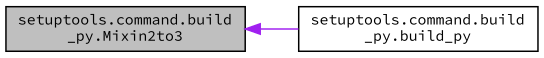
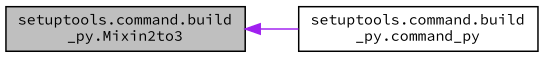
node "setuptools.command.build _py.build_py": label "setuptools.command.build _py.build_py" -> "setuptools.command.build _py.command_py"
